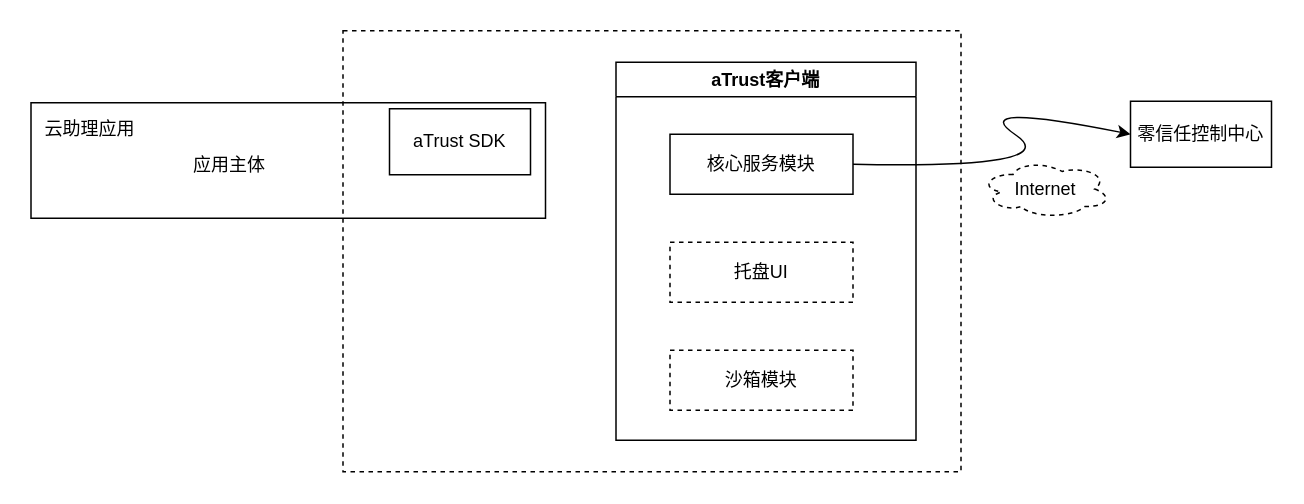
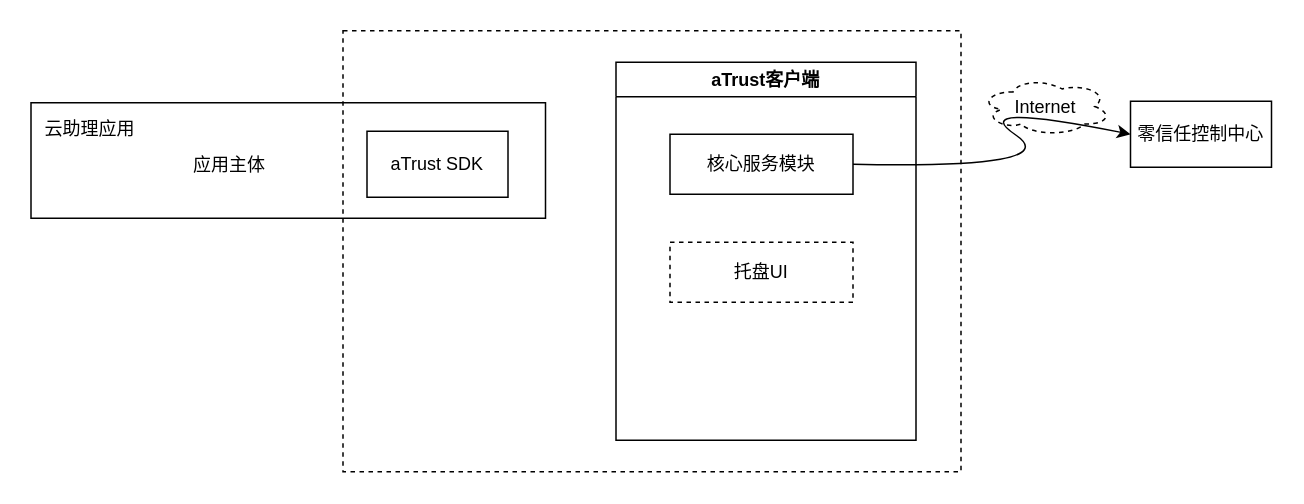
node "aTrust SDK": moved (460, 142) -> (437, 164)
node "Internet": moved (1046, 189) -> (1046, 107)
node "沙箱模块": removed
